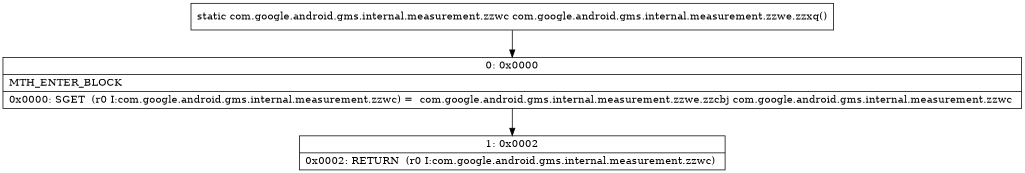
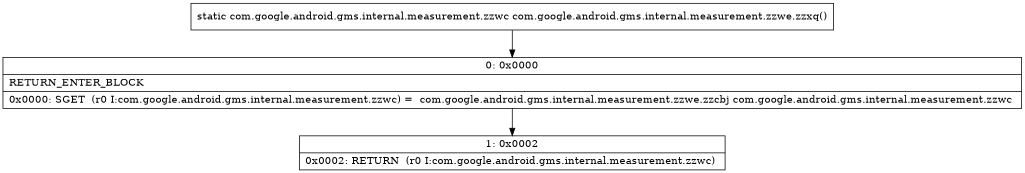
node "0: 0x0000": text "MTH_ENTER_BLOCK" -> "RETURN_ENTER_BLOCK"
